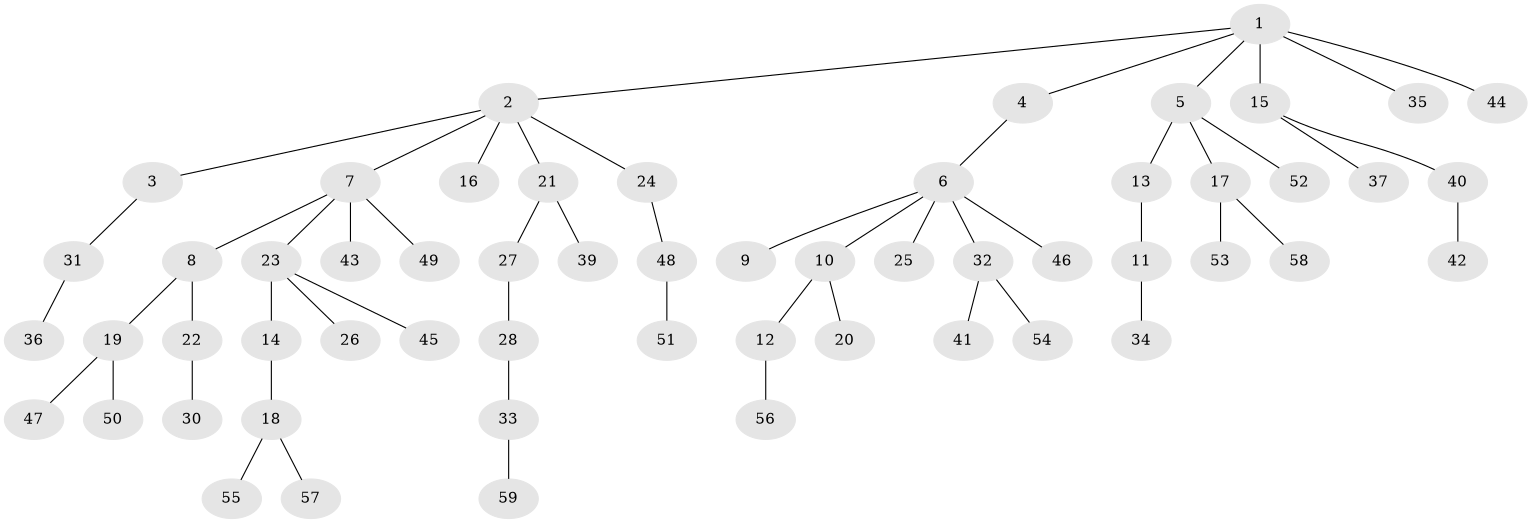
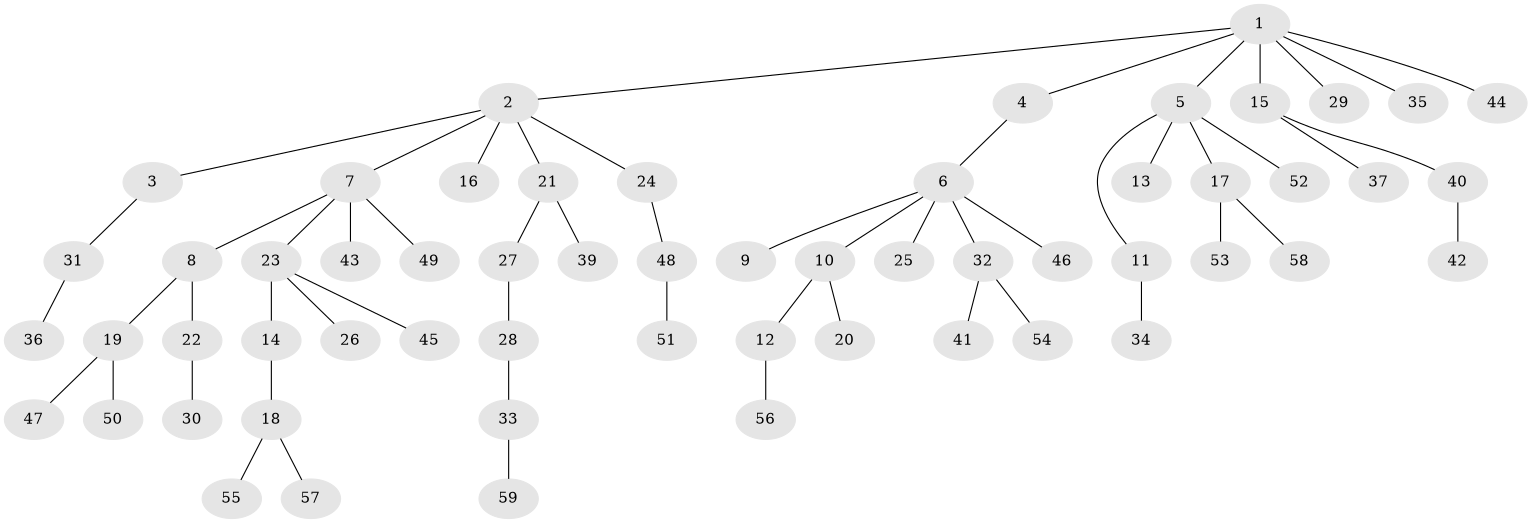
node "29": added
edge "13" -- "11": now "5" -- "11"
